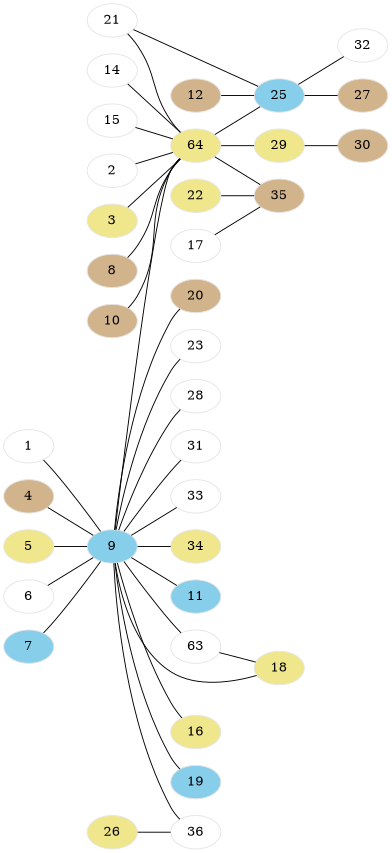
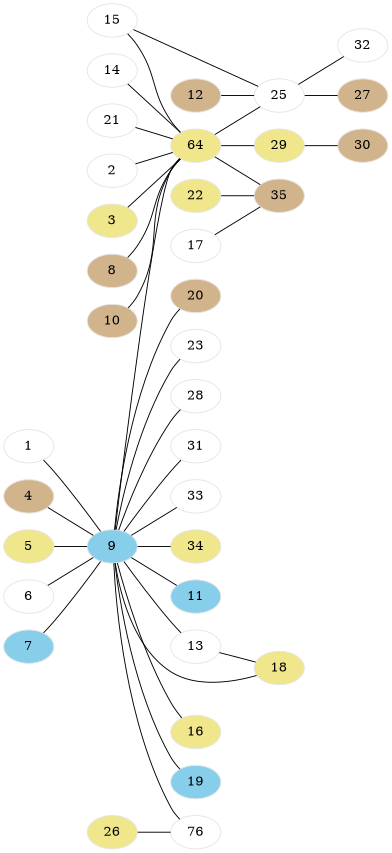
edge "21" -- "25": now "15" -- "25"
node "25": fillcolor skyblue -> white
node "63": label "63" -> "13"
node "36": label "36" -> "76"
